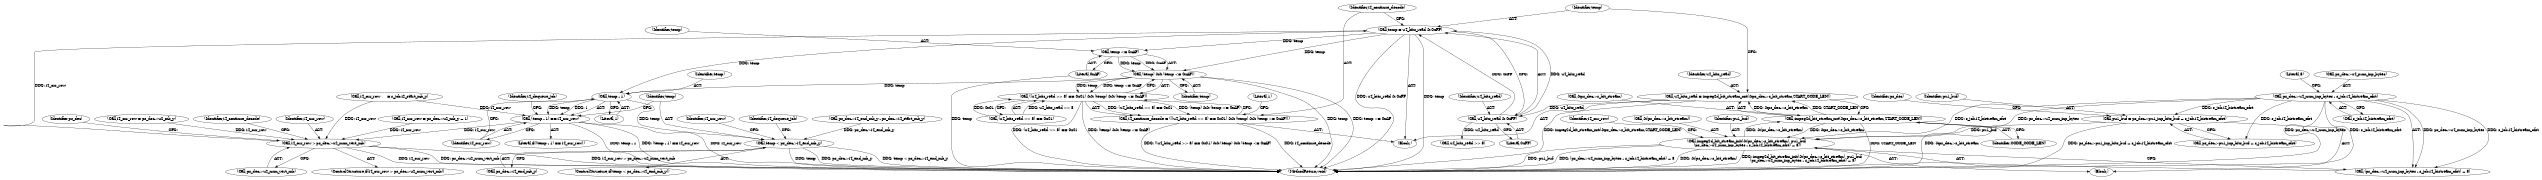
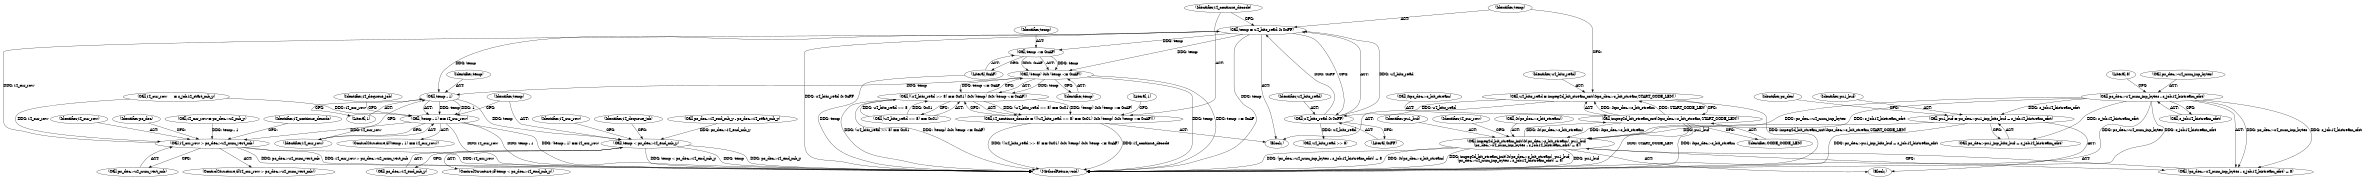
node "(Call,i4_cur_row = ps_dec->u2_mb_y + 1)": removed
edge "(Call,i4_cur_row = ps_dec->u2_mb_y)" -> "(Call,i4_cur_row > ps_dec->u2_num_vert_mb)": label "DDG: i4_cur_row" -> "DDG: temp - 1"
node "(Literal,if((temp - 1) == i4_cur_row))": label "(Literal,if((temp - 1) == i4_cur_row))" -> "(ControlStructure,if((temp - 1) == i4_cur_row))"
